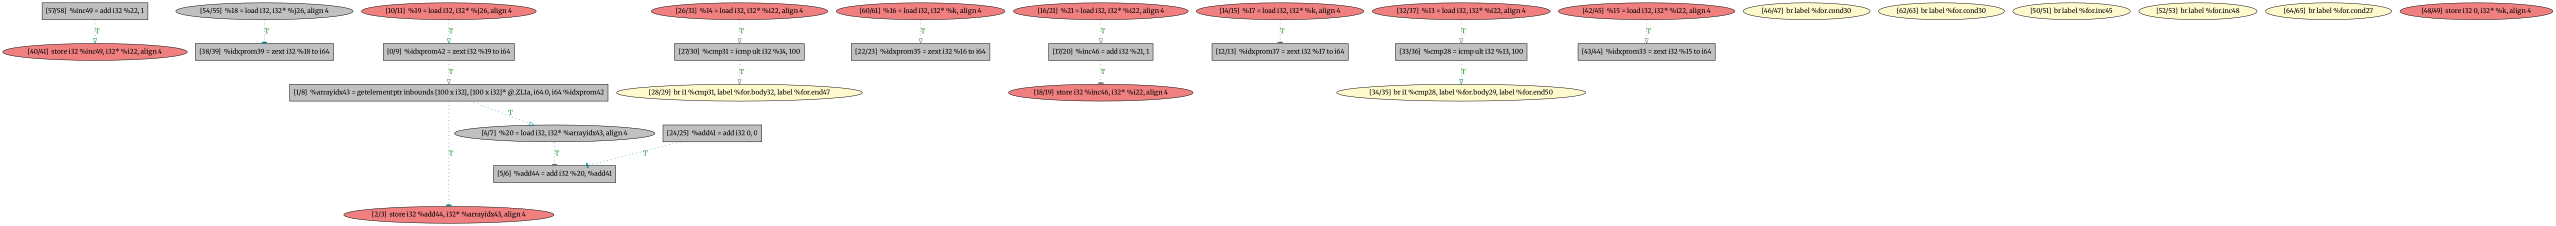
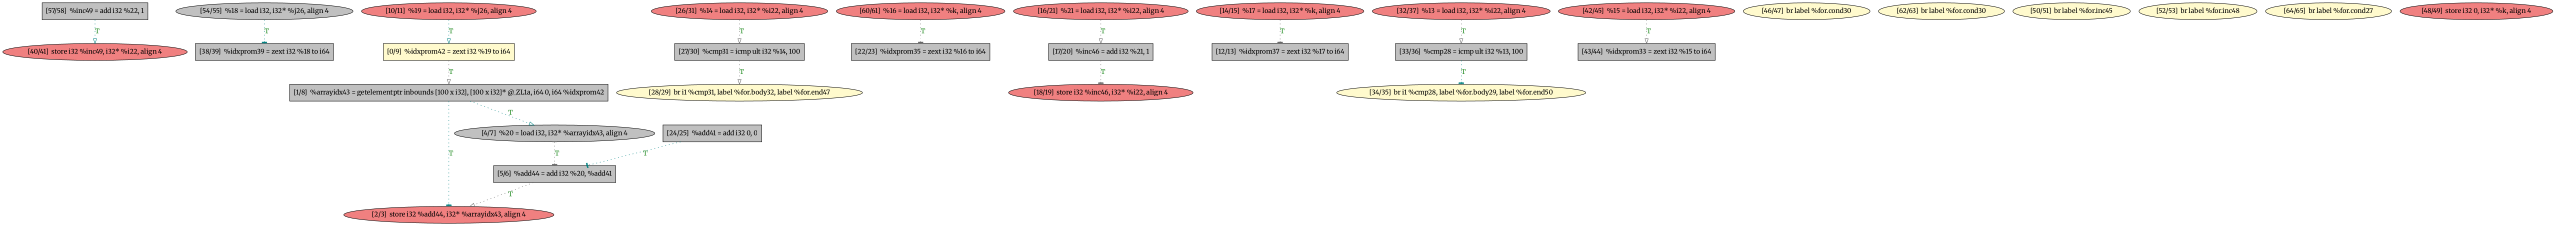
edge "[60/61]  %16 = load i32, i32* %k, align 4" -> "[22/23]  %idxprom35 = zext i32 %16 to i64": arrowhead onormal -> tee
node "[0/9]  %idxprom42 = zext i32 %19 to i64": fillcolor grey -> lemonchiffon
edge "[33/36]  %cmp28 = icmp ult i32 %13, 100" -> "[34/35]  br i1 %cmp28, label %for.body29, label %for.end50": arrowhead onormal -> tee
edge "[5/6]  %add44 = add i32 %20, %add41" -> "[2/3]  store i32 %add44, i32* %arrayidx43, align 4": added, label "T"
